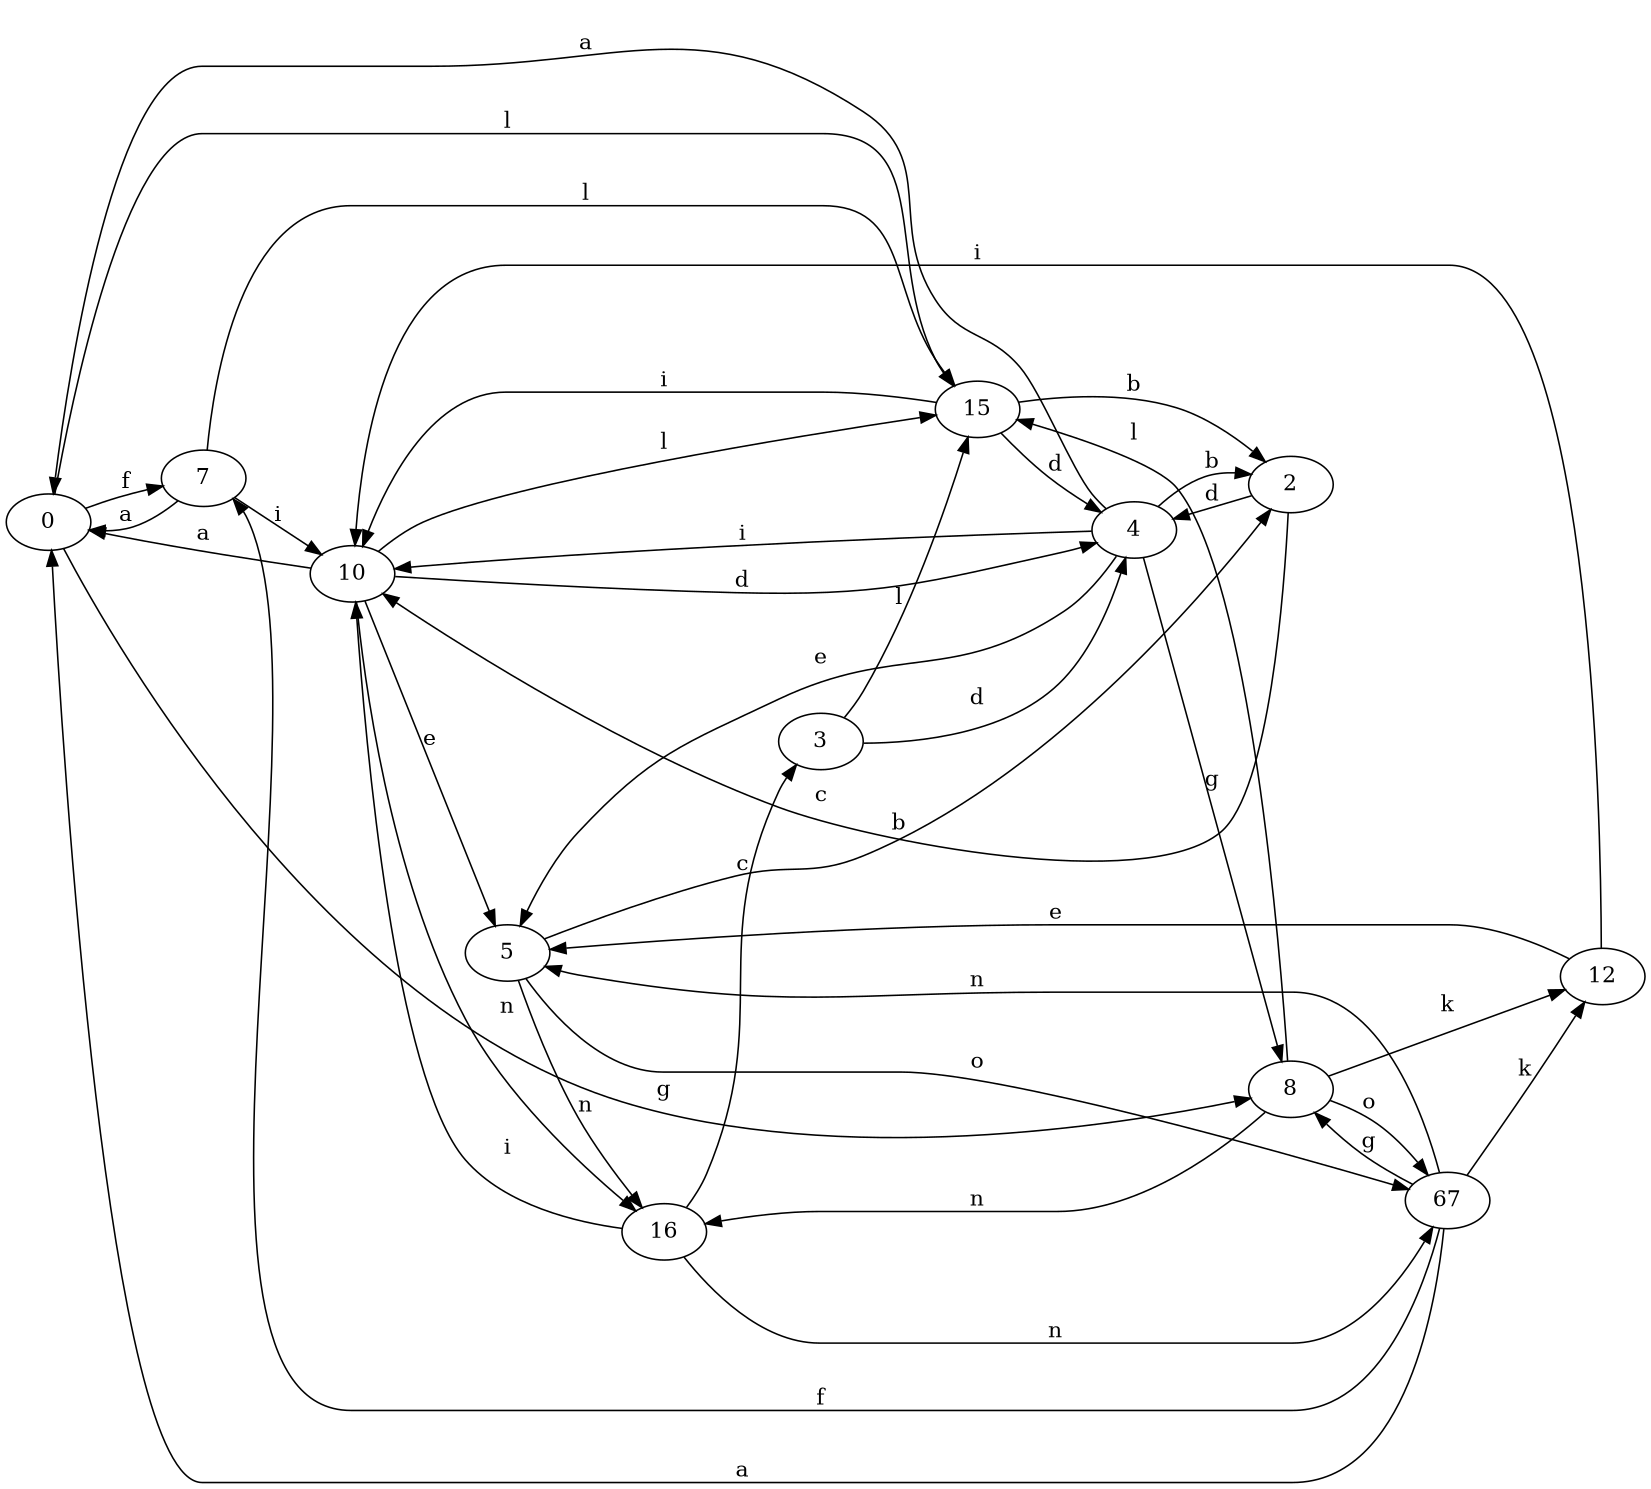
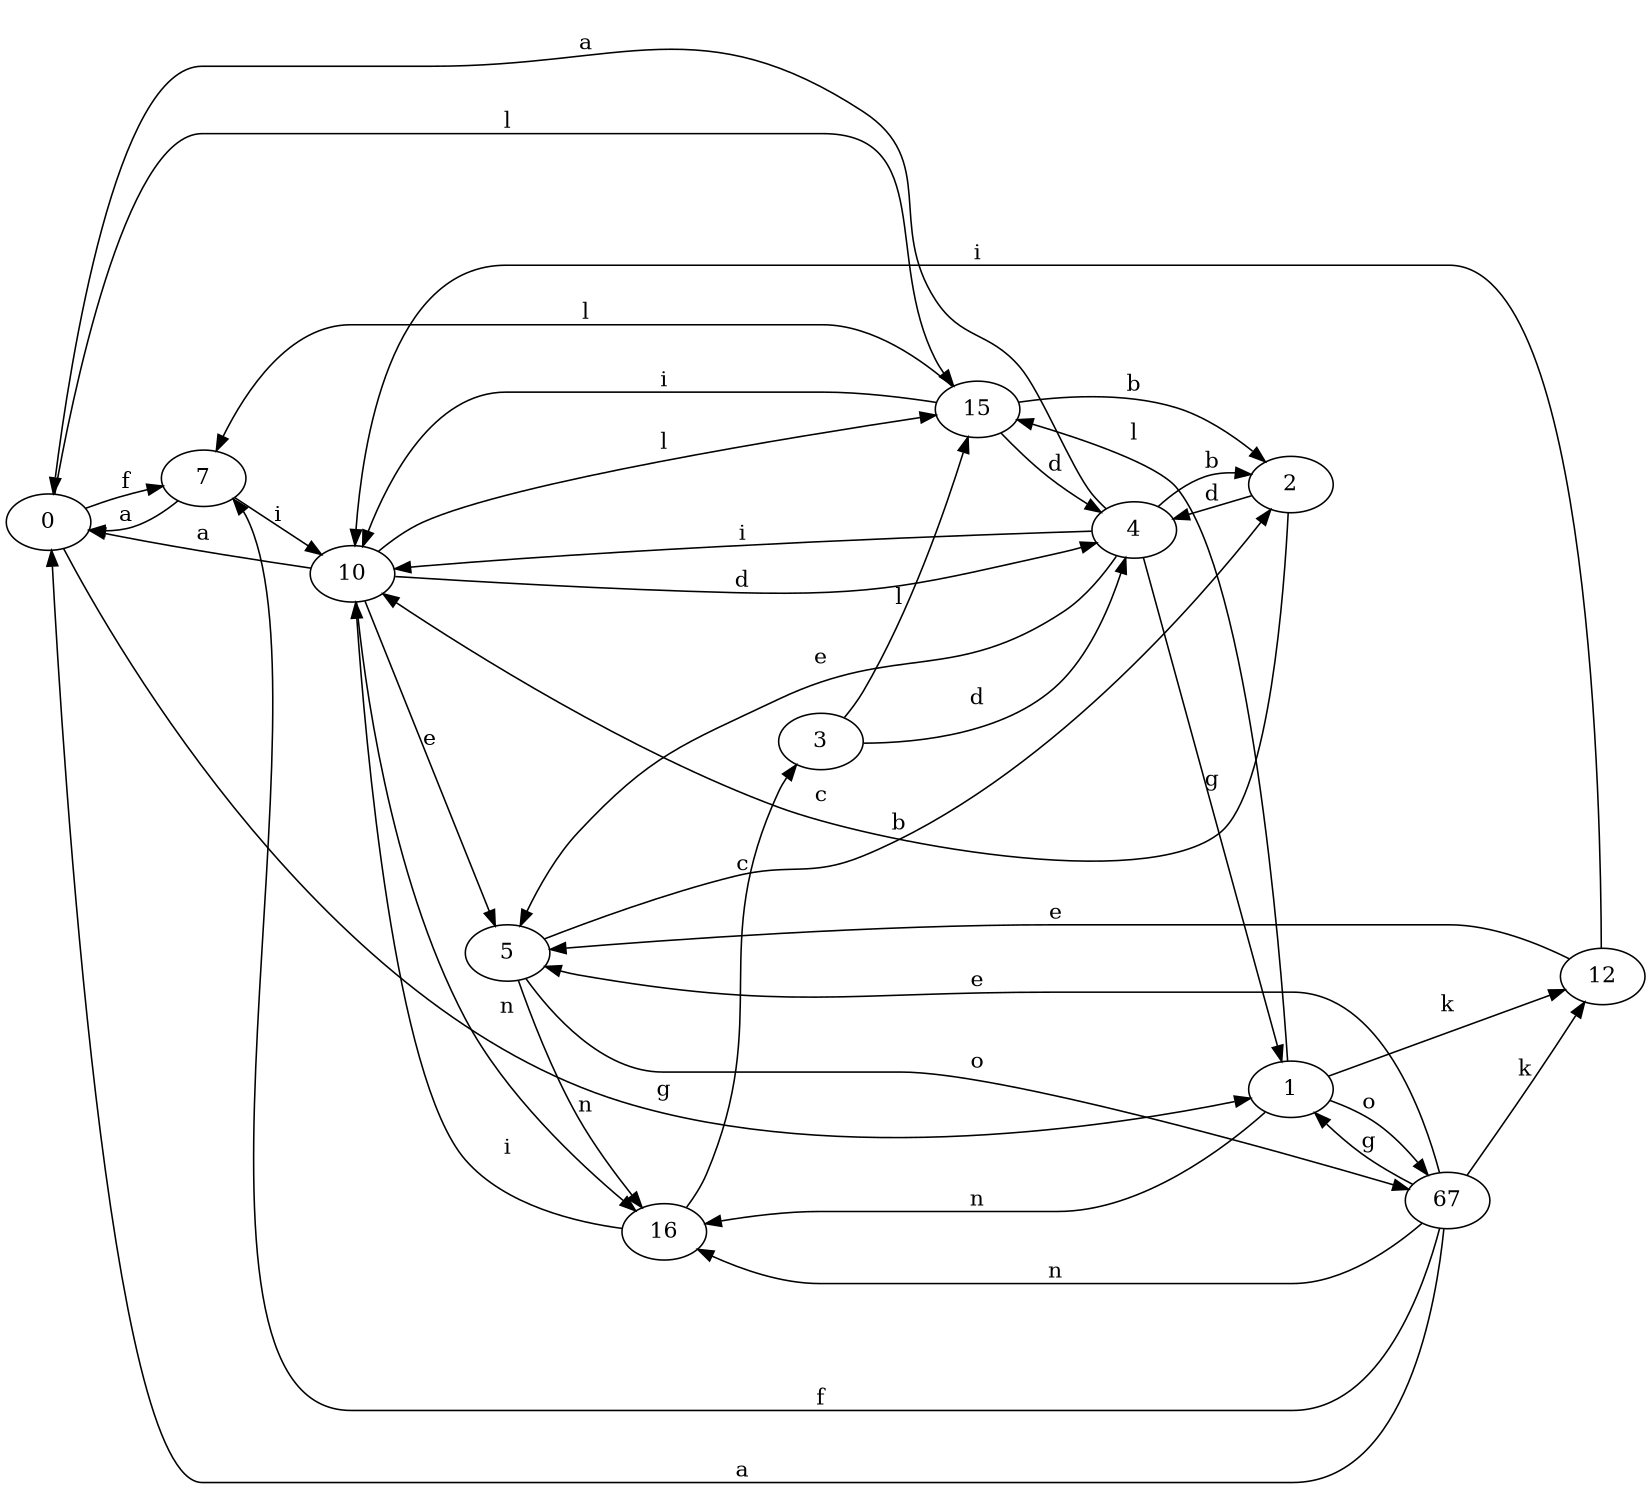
edge "7" -> "15": reversed
edge "67" -> "5": label "n" -> "e"
node "8": label "8" -> "1"
edge "16" -> "67": reversed
